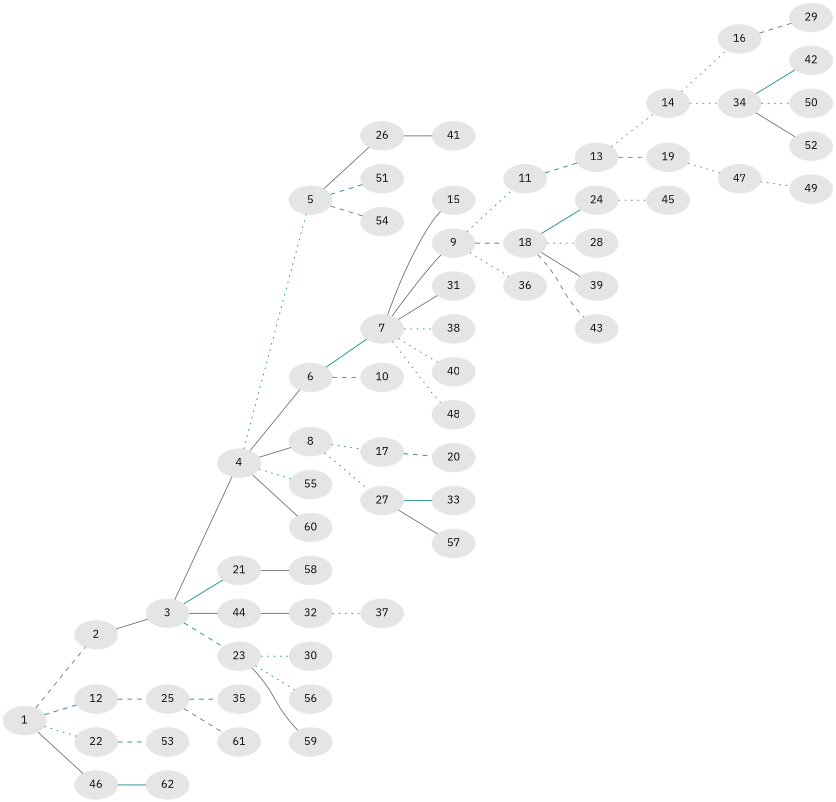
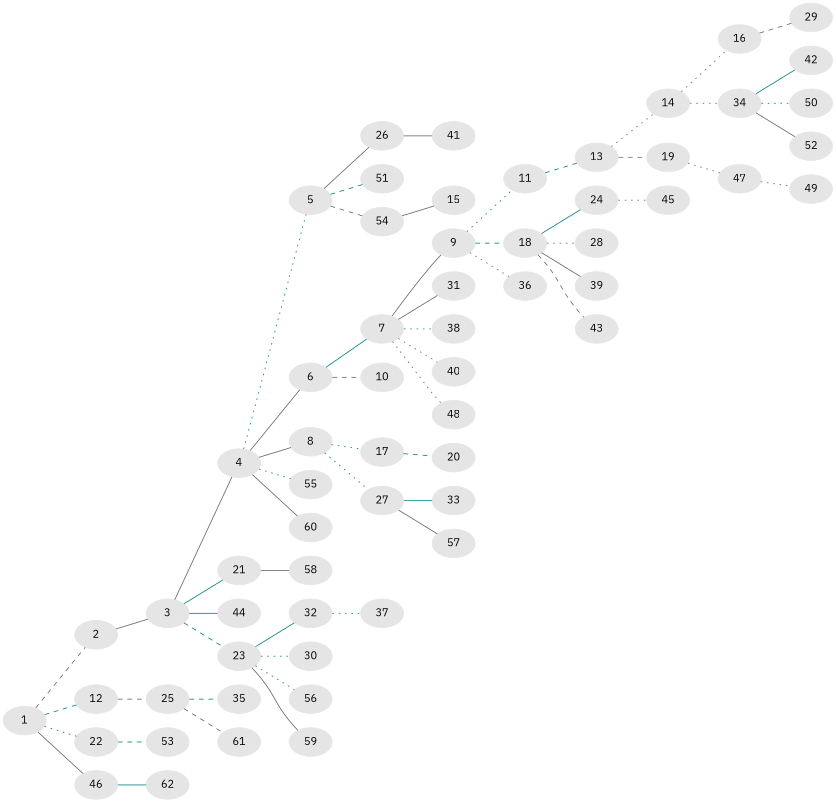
edge "15" -- "7": now "15" -- "54"
edge "44" -- "32": now "23" -- "32"
